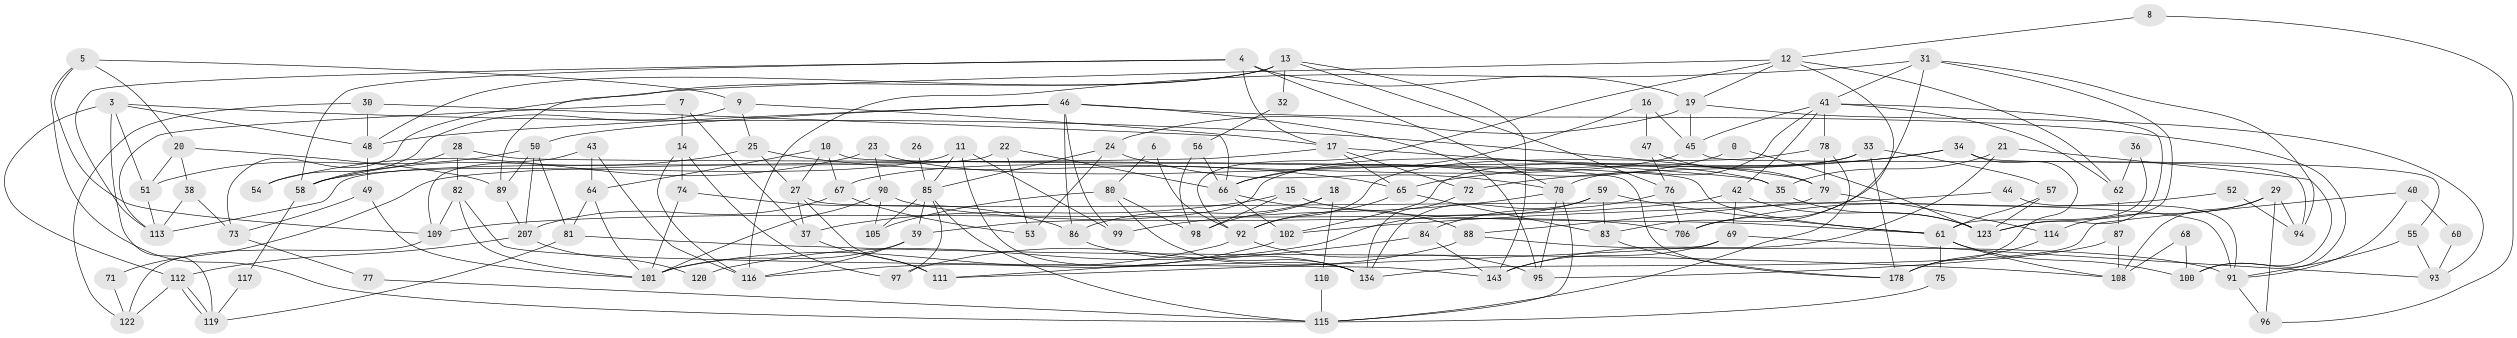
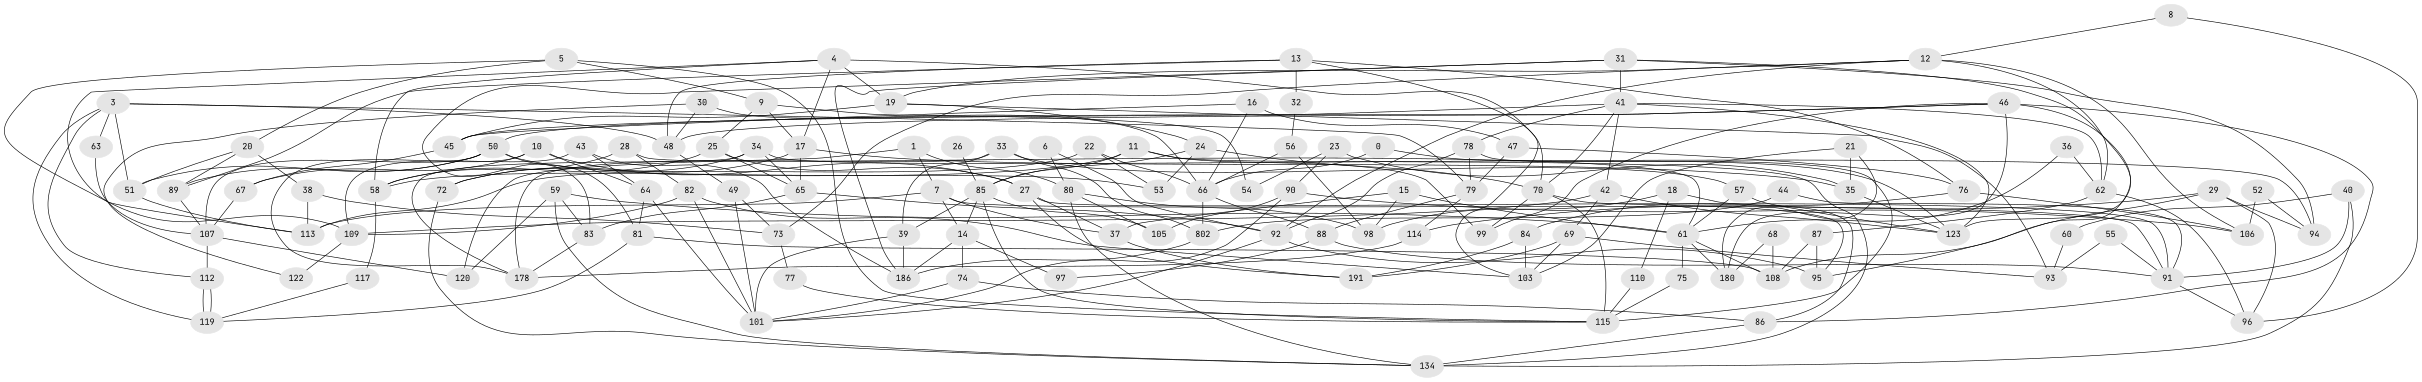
node "63": added
node "1": added
edge "45" -- "55": removed
edge "7" -- "91": added
edge "67" -- "53": now "50" -- "53"
edge "62" -- "96": added
node "207": label "207" -> "107"
node "102": label "102" -> "802"
node "706": label "706" -> "106"
edge "85" -- "97": now "85" -- "14"
node "71": removed
node "116": label "116" -> "186"
node "111": label "111" -> "191"
node "143": label "143" -> "103"
node "100": label "100" -> "180"
edge "112" -- "122": removed
